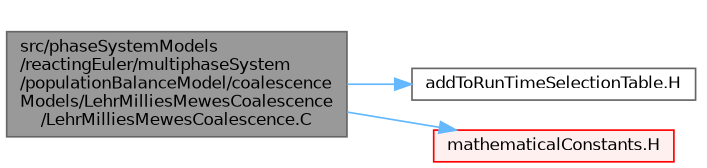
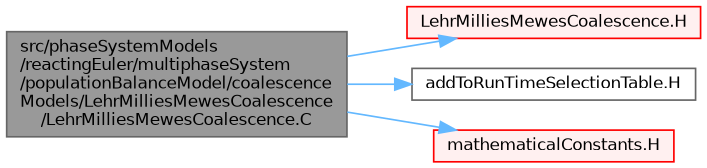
node "LehrMilliesMewesCoalescence.H": added
